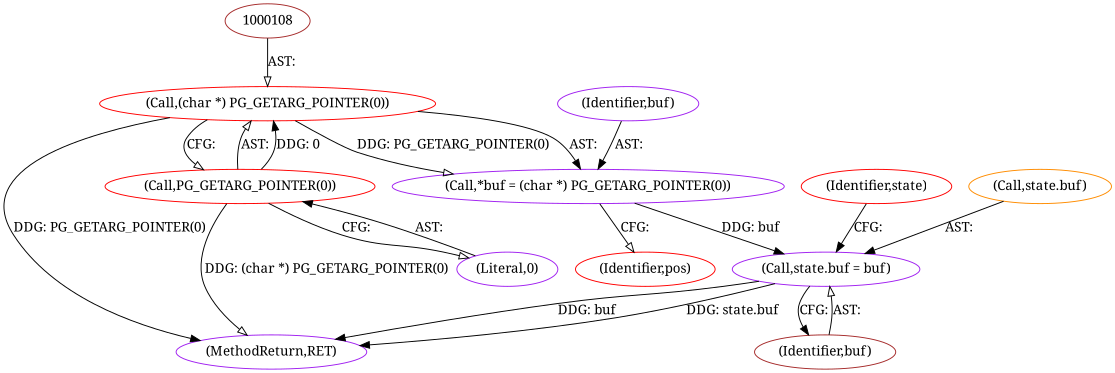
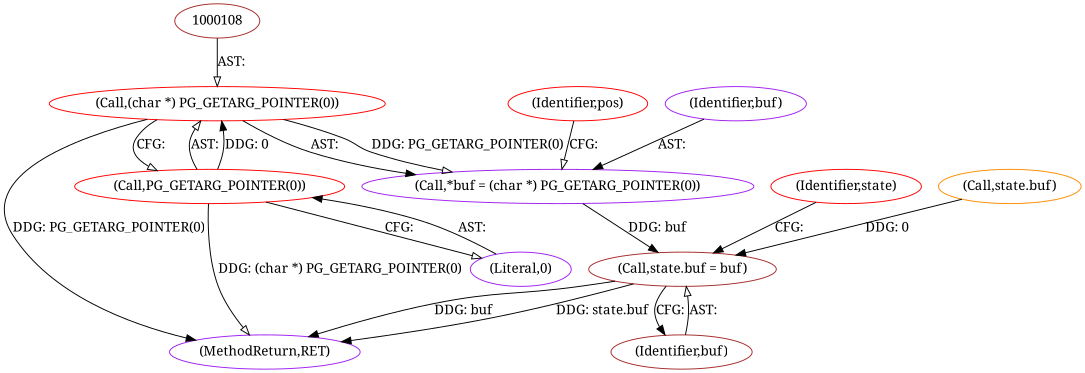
edge "(Call,*buf = (char *) PG_GETARG_POINTER(0))" -> "(Identifier,pos)": reversed
edge "(Call,state.buf)" -> "(Call,state.buf = buf)": label "AST: " -> "DDG: 0"
node "(Call,state.buf = buf)": color purple -> brown
